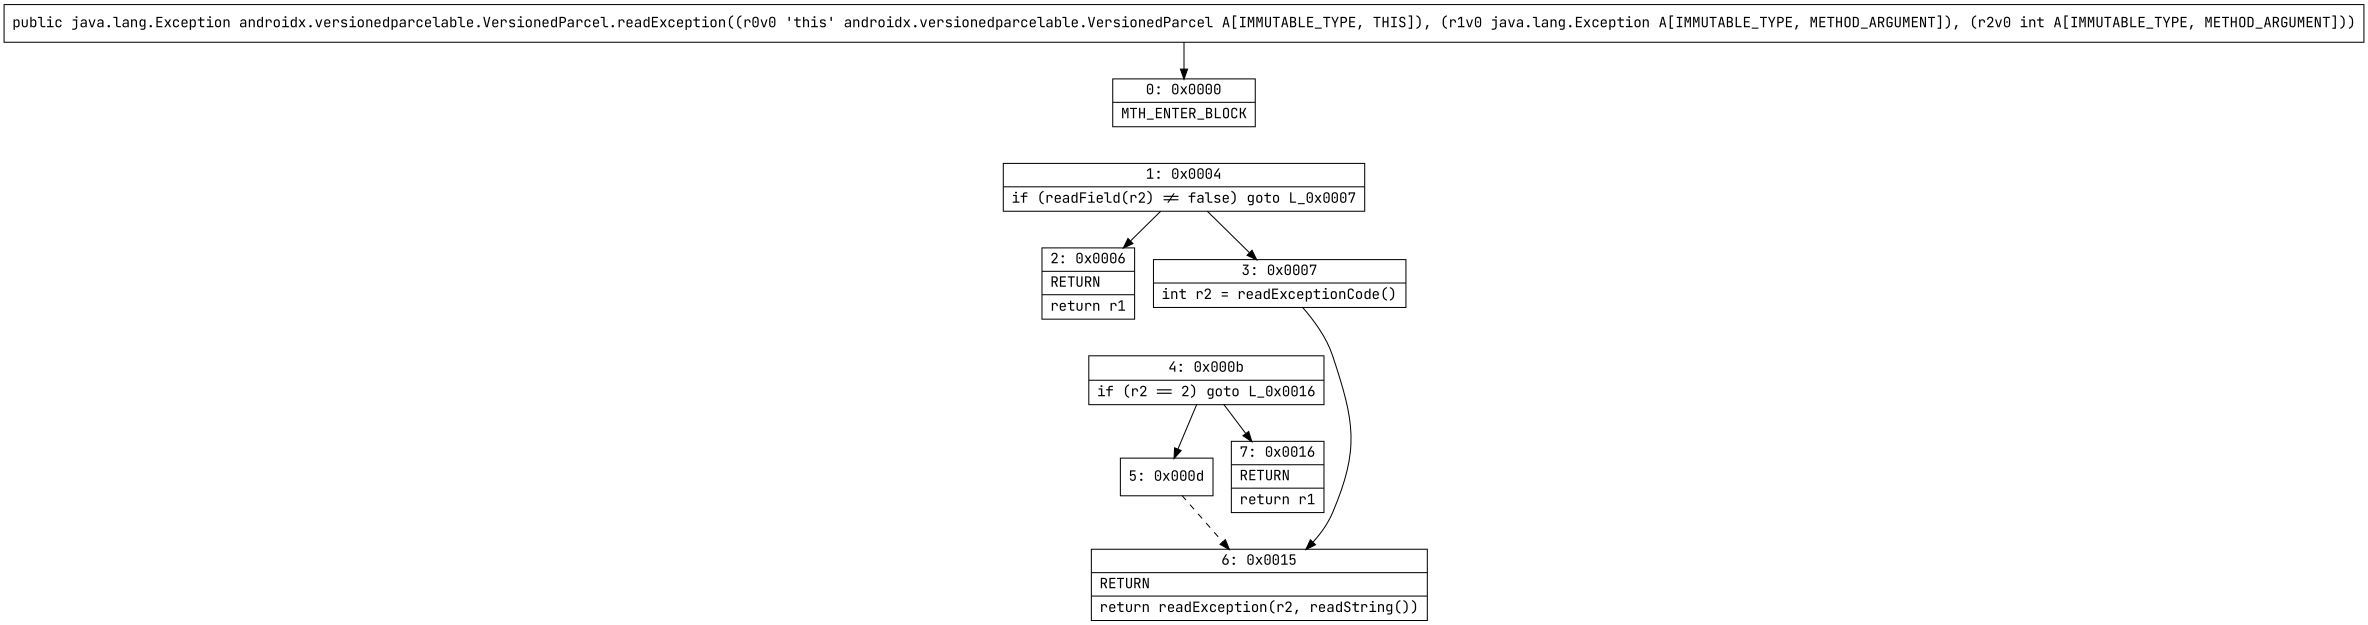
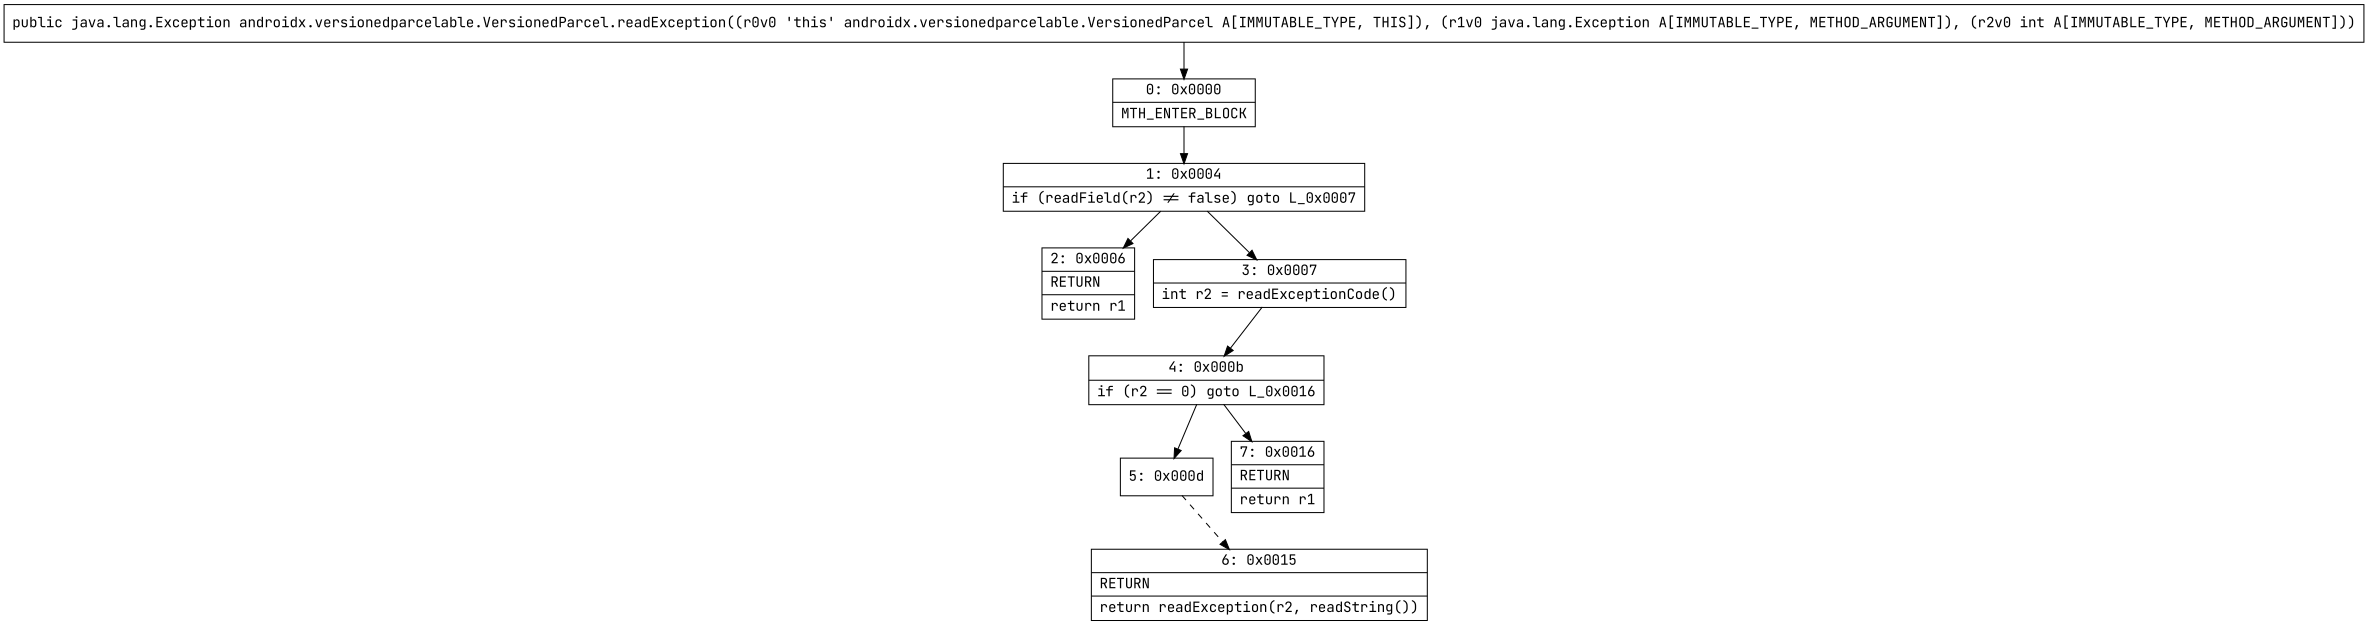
edge "0: 0x0000" -> "1: 0x0004": added
node "4: 0x000b": text "if (r2 == 2) goto L_0x0016" -> "if (r2 == 0) goto L_0x0016"
edge "3: 0x0007" -> "6: 0x0015": now "3: 0x0007" -> "4: 0x000b"
